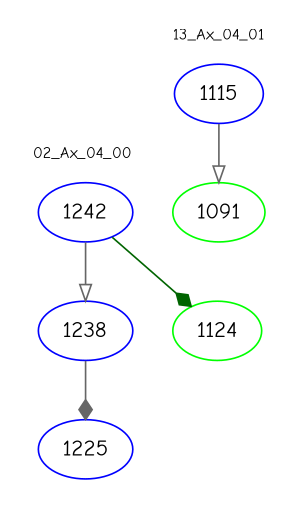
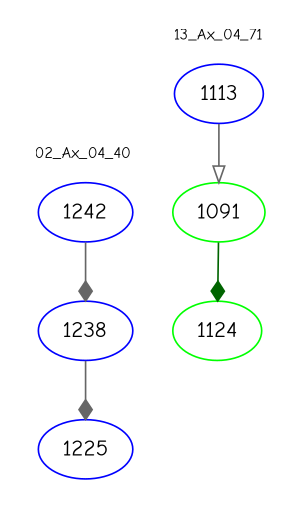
cluster "13_Ax_04_01": label "13_Ax_04_01" -> "13_Ax_04_71"
node "1115": label "1115" -> "1113"
cluster "02_Ax_04_00": label "02_Ax_04_00" -> "02_Ax_04_40"
edge "1242" -> "1124": now "1091" -> "1124"
edge "1242" -> "1238": arrowhead onormal -> diamond
